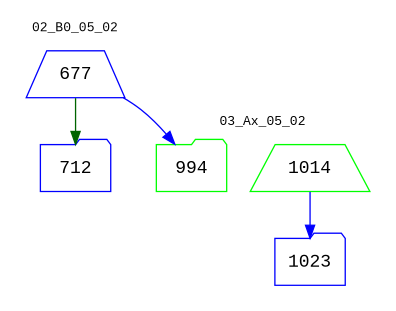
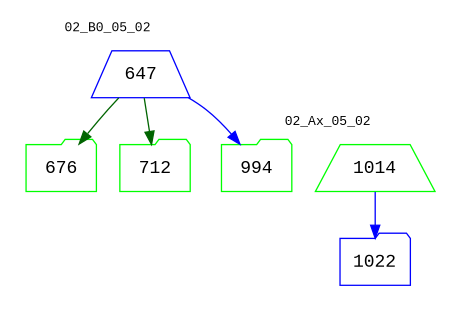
node "677": label "677" -> "647"
cluster "03_Ax_05_02": label "03_Ax_05_02" -> "02_Ax_05_02"
node "676": added
node "712": color blue -> green
node "1023": label "1023" -> "1022"
